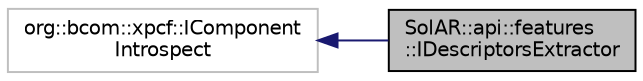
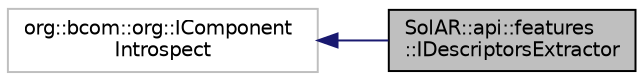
node "org::bcom::xpcf::IComponent Introspect": label "org::bcom::xpcf::IComponent Introspect" -> "org::bcom::org::IComponent Introspect"
